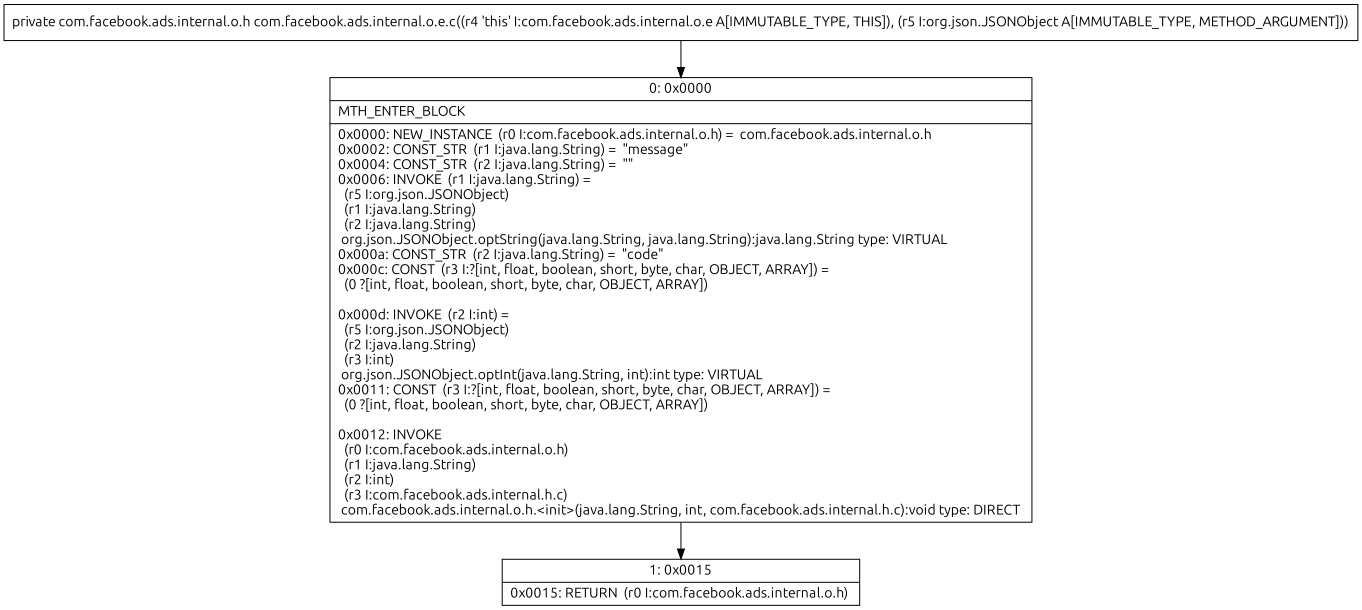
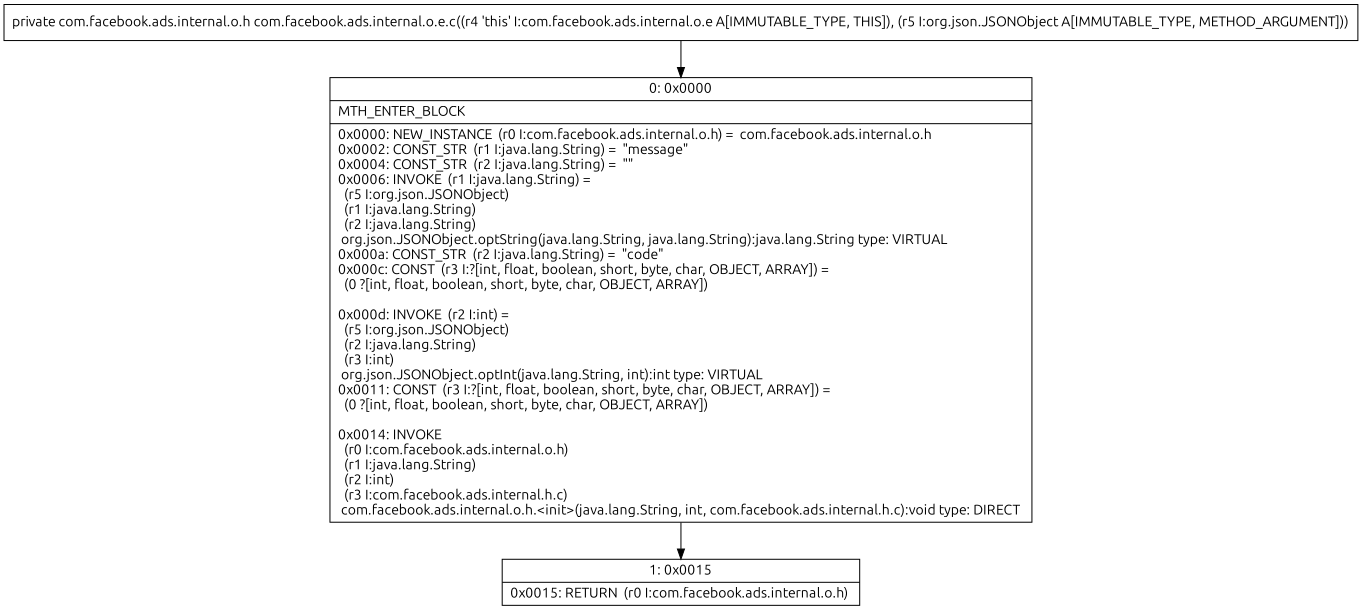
node "0: 0x0000": text "0x0012: INVOKE" -> "0x0014: INVOKE"
